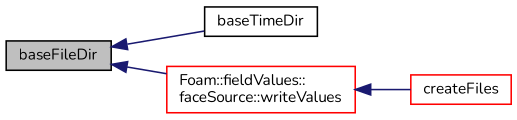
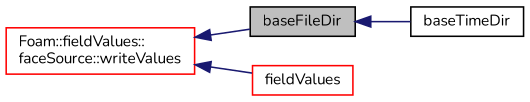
edge "Foam::fieldValues:: faceSource::writeValues" -> "baseFileDir": reversed
node "createFiles": label "createFiles" -> "fieldValues"
